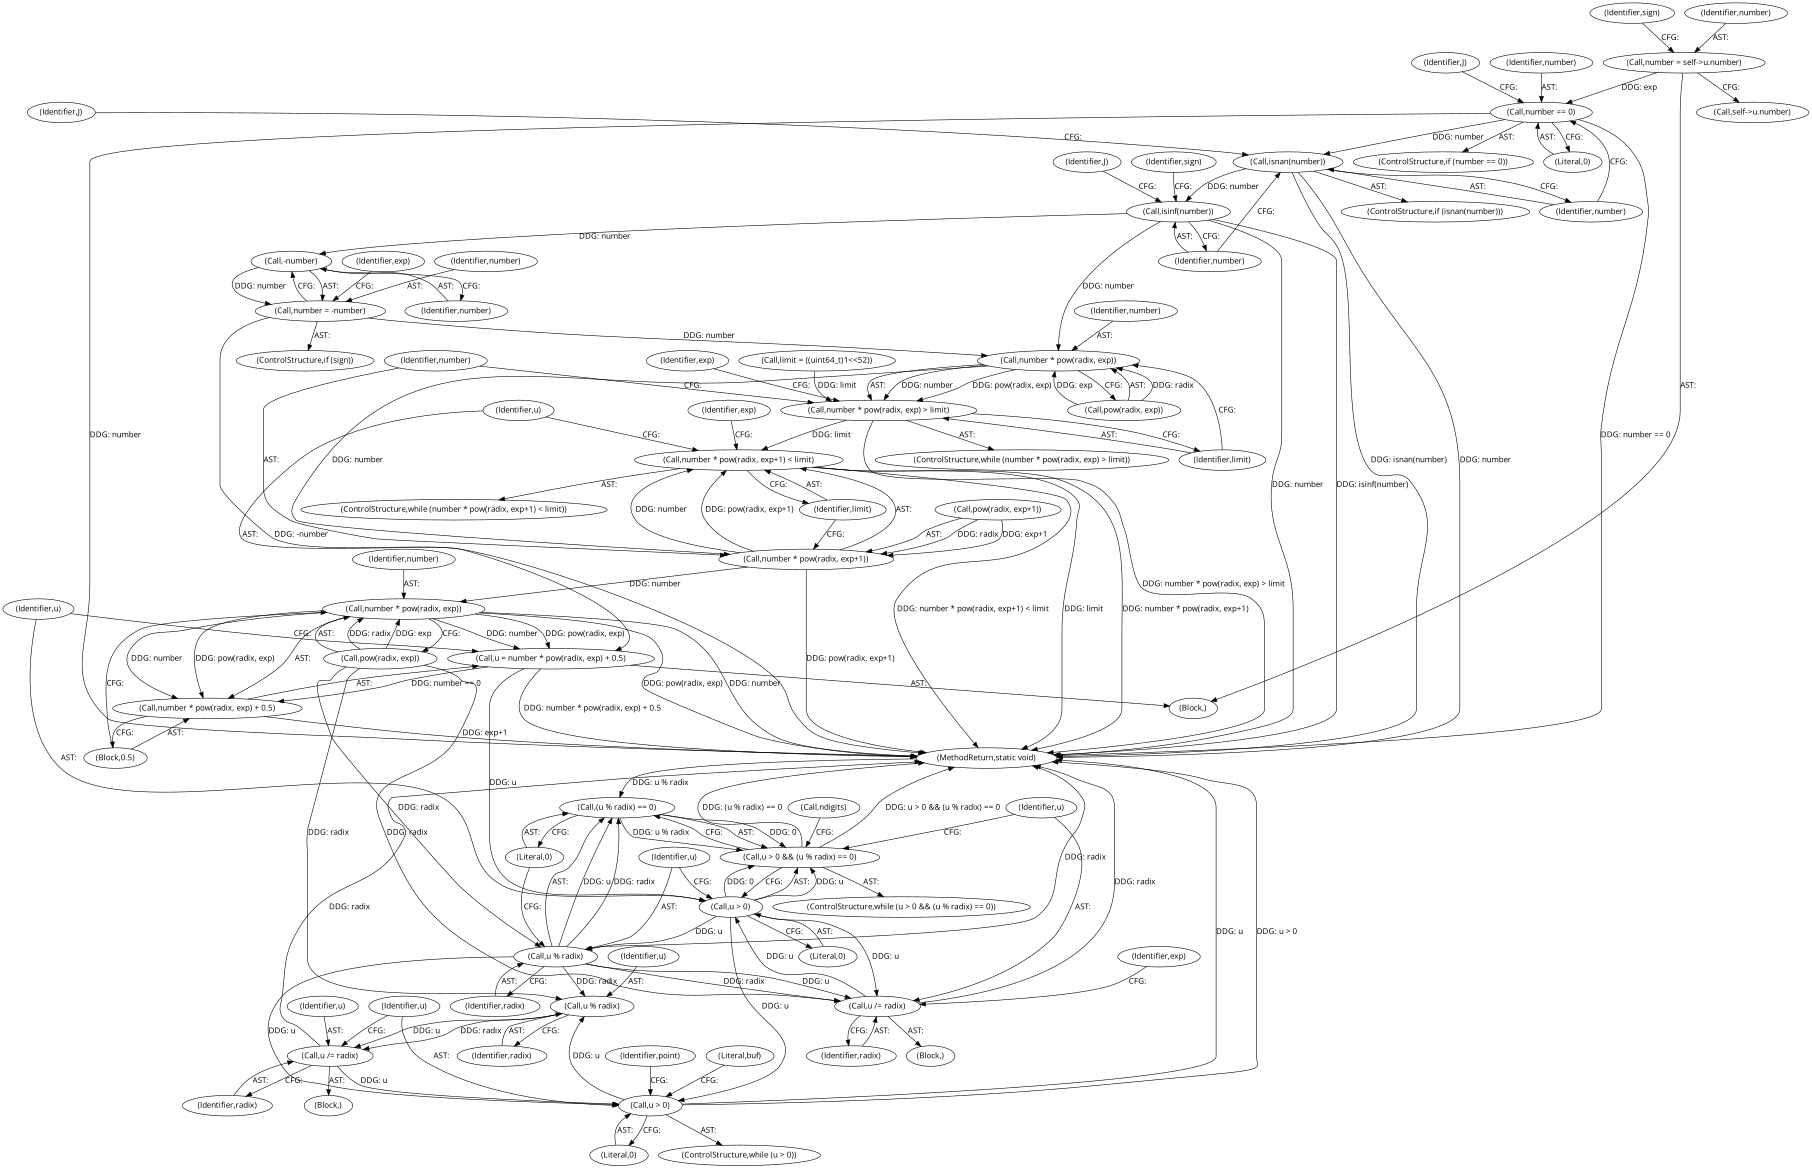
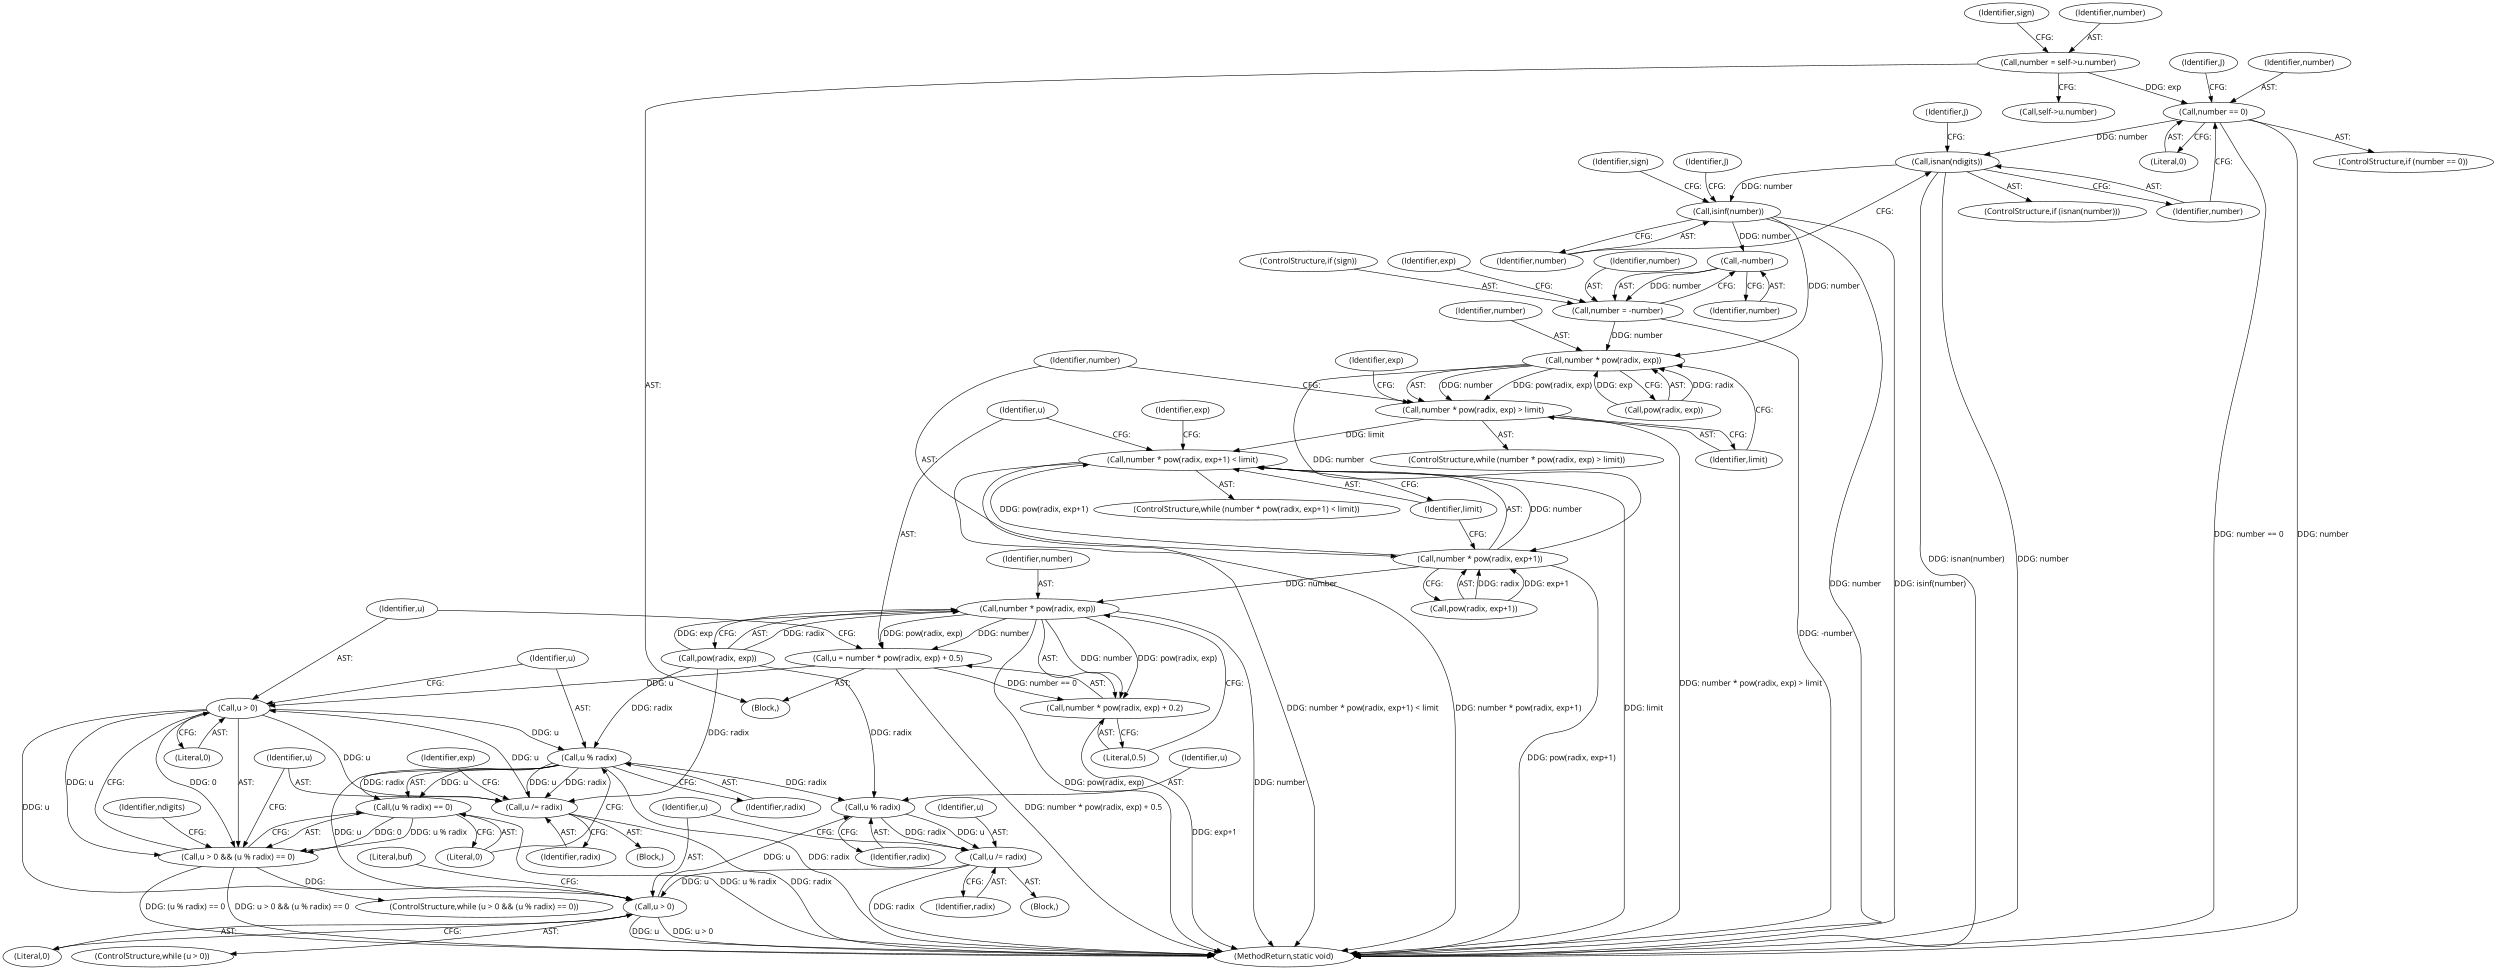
node "(Call,isnan(number))": label "(Call,isnan(number))" -> "(Call,isnan(ndigits))"
edge "(Call,number = -number)" -> "(ControlStructure,if (sign))": reversed
node "(Call,limit = ((uint64_t)1<<52))": removed
edge "(Call,number * pow(radix, exp+1))" -> "(Call,pow(radix, exp+1))": added, label "CFG:"
node "(Call,number * pow(radix, exp) + 0.5)": label "(Call,number * pow(radix, exp) + 0.5)" -> "(Call,number * pow(radix, exp) + 0.2)"
node "(Block,0.5)": label "(Block,0.5)" -> "(Literal,0.5)"
edge "(MethodReturn,static void)" -> "(Call,(u % radix) == 0)": reversed
node "(Call,ndigits)": label "(Call,ndigits)" -> "(Identifier,ndigits)"
edge "(Call,u > 0 && (u % radix) == 0)" -> "(ControlStructure,while (u > 0 && (u % radix) == 0))": label "AST: " -> "DDG: "
node "(Identifier,point)": removed
